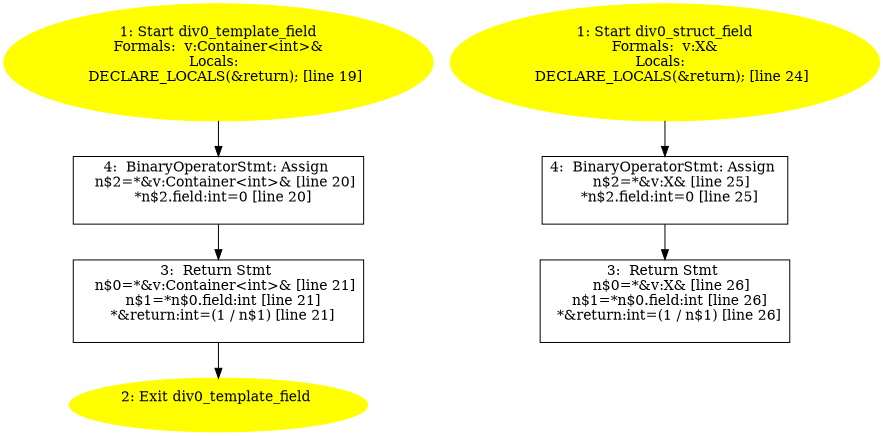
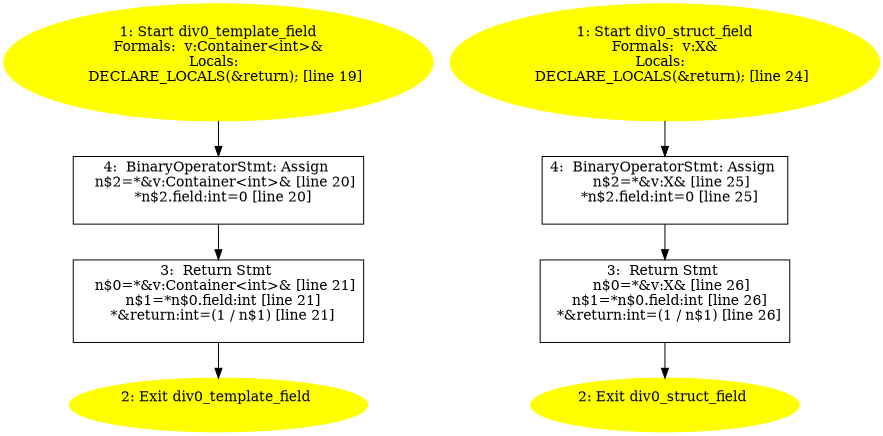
node "2: Exit div0_struct_field": added
